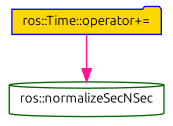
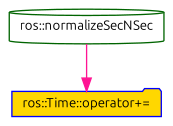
edge "ros::Time::operator+=" -> "ros::normalizeSecNSec": reversed
